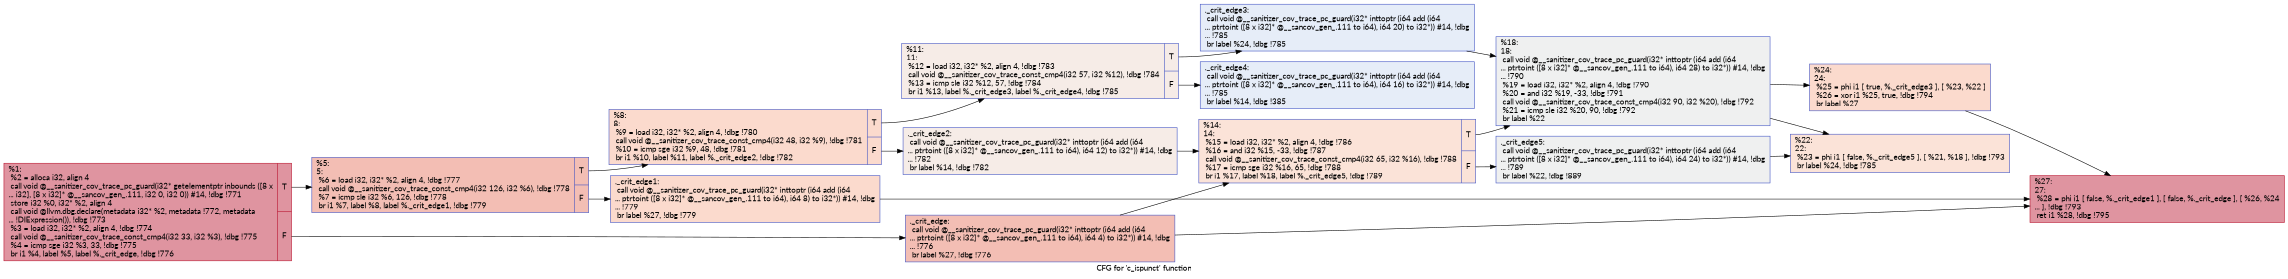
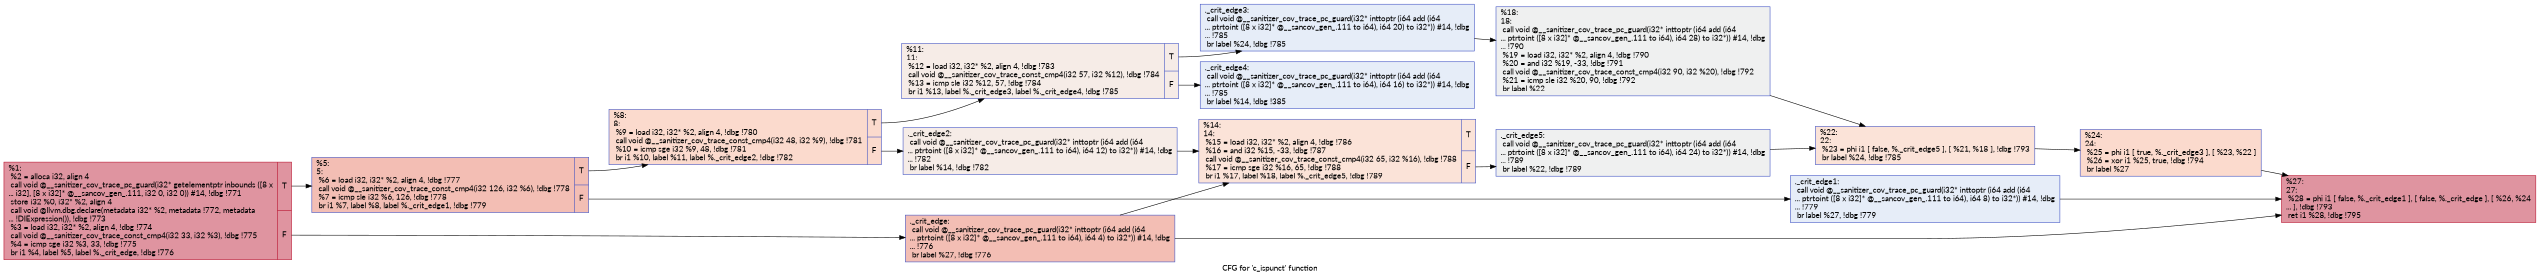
edge "%18:" -> "%24:": now "%22:" -> "%24:"
edge "%14:" -> "%18:": removed
node "._crit_edge5:": text "br label %22, !dbg !889" -> "br label %22, !dbg !789"
node "._crit_edge1:": fillcolor #f7ac8e70 -> #c7d7f070
